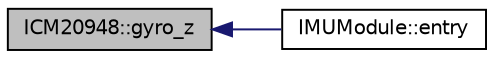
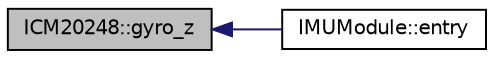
node "ICM20948::gyro_z": label "ICM20948::gyro_z" -> "ICM20248::gyro_z"
